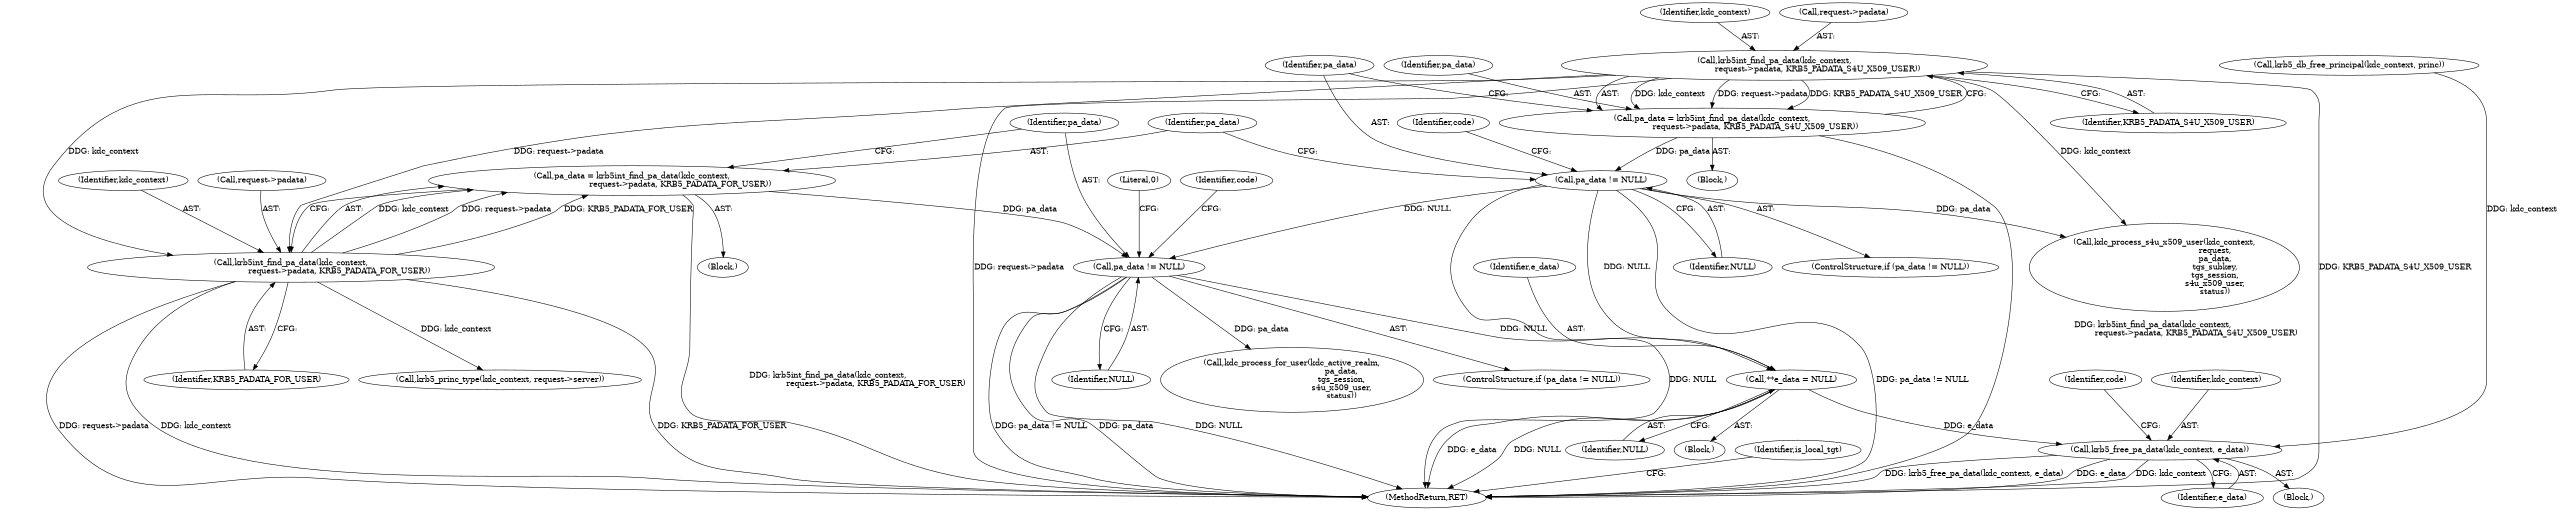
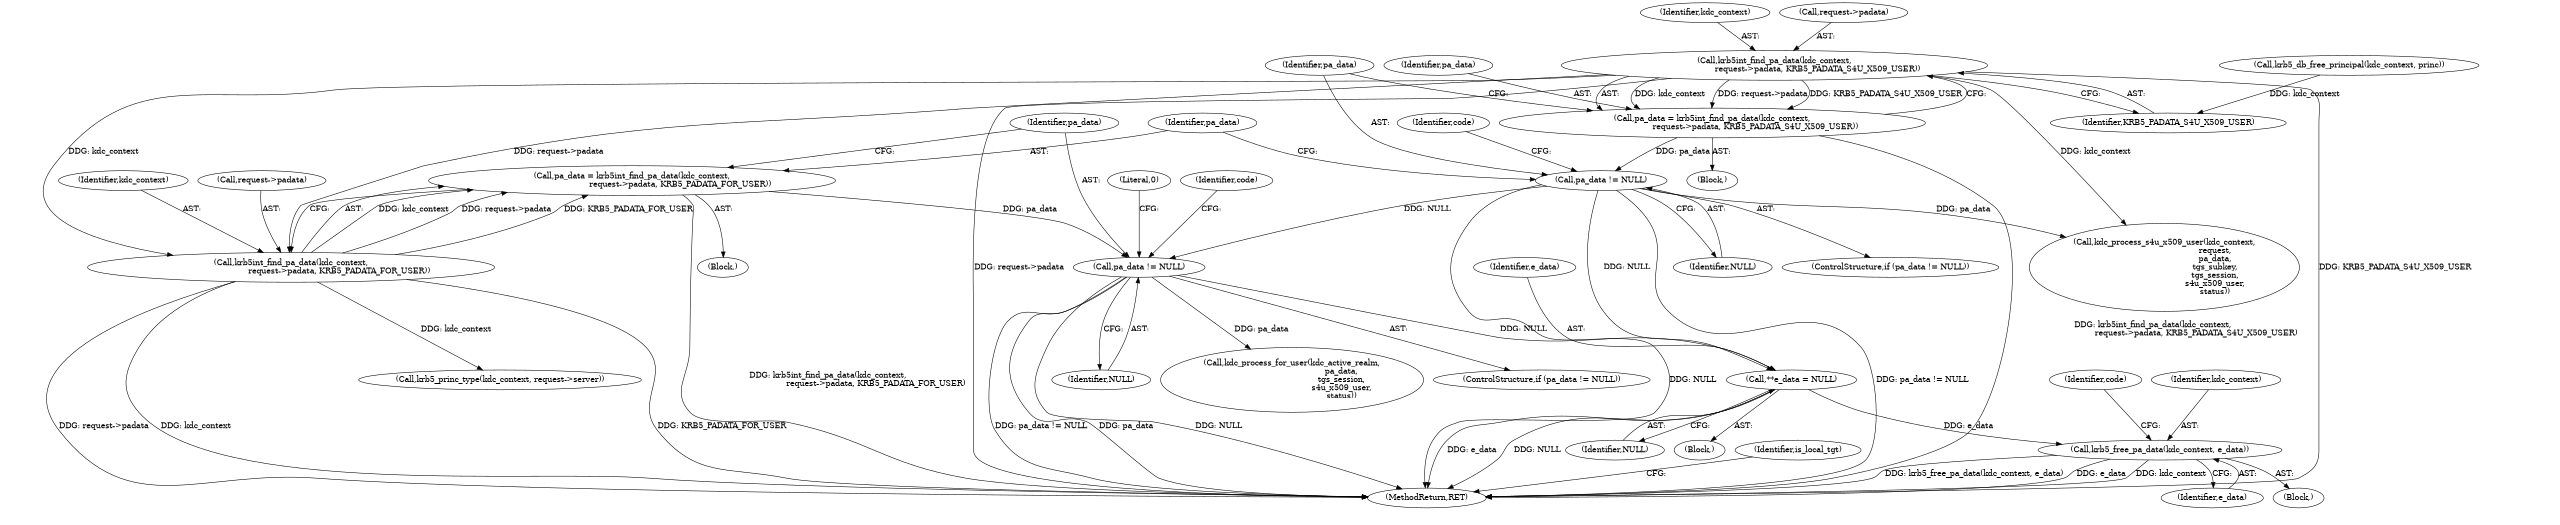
edge "(Call,krb5_db_free_principal(kdc_context, princ))" -> "(Call,krb5_free_pa_data(kdc_context, e_data))": now "(Call,krb5_db_free_principal(kdc_context, princ))" -> "(Identifier,KRB5_PADATA_S4U_X509_USER)"
node "(Identifier,KRB5_PADATA_FOR_USER)": removed
